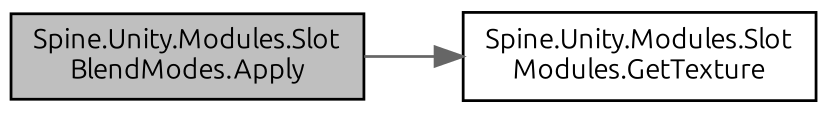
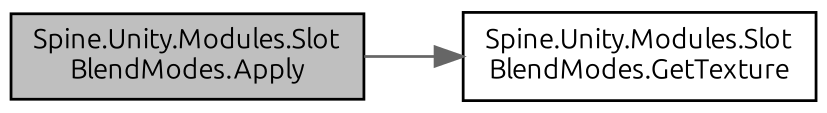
node "Spine.Unity.Modules.Slot Modules.GetTexture": label "Spine.Unity.Modules.Slot Modules.GetTexture" -> "Spine.Unity.Modules.Slot BlendModes.GetTexture"
